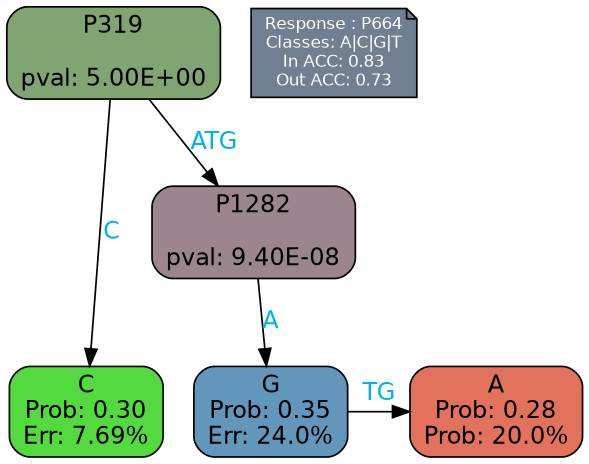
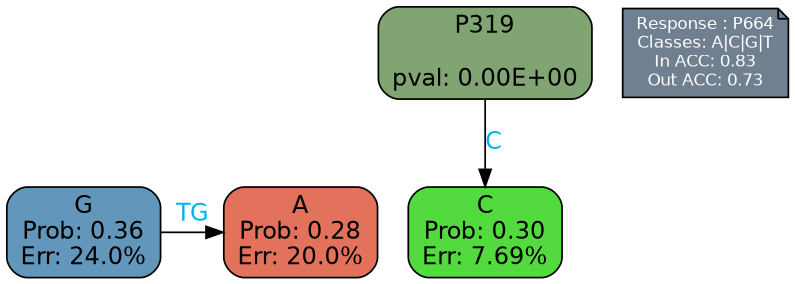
node "P319 pval: 5.00E+00": label "P319 pval: 5.00E+00" -> "P319 pval: 0.00E+00"
node "P1282 pval: 9.40E-08": removed
node "G Prob: 0.35 Err: 24.0%": label "G Prob: 0.35 Err: 24.0%" -> "G Prob: 0.36 Err: 24.0%"
node "A Prob: 0.28 Prob: 20.0%": label "A Prob: 0.28 Prob: 20.0%" -> "A Prob: 0.28 Err: 20.0%"
